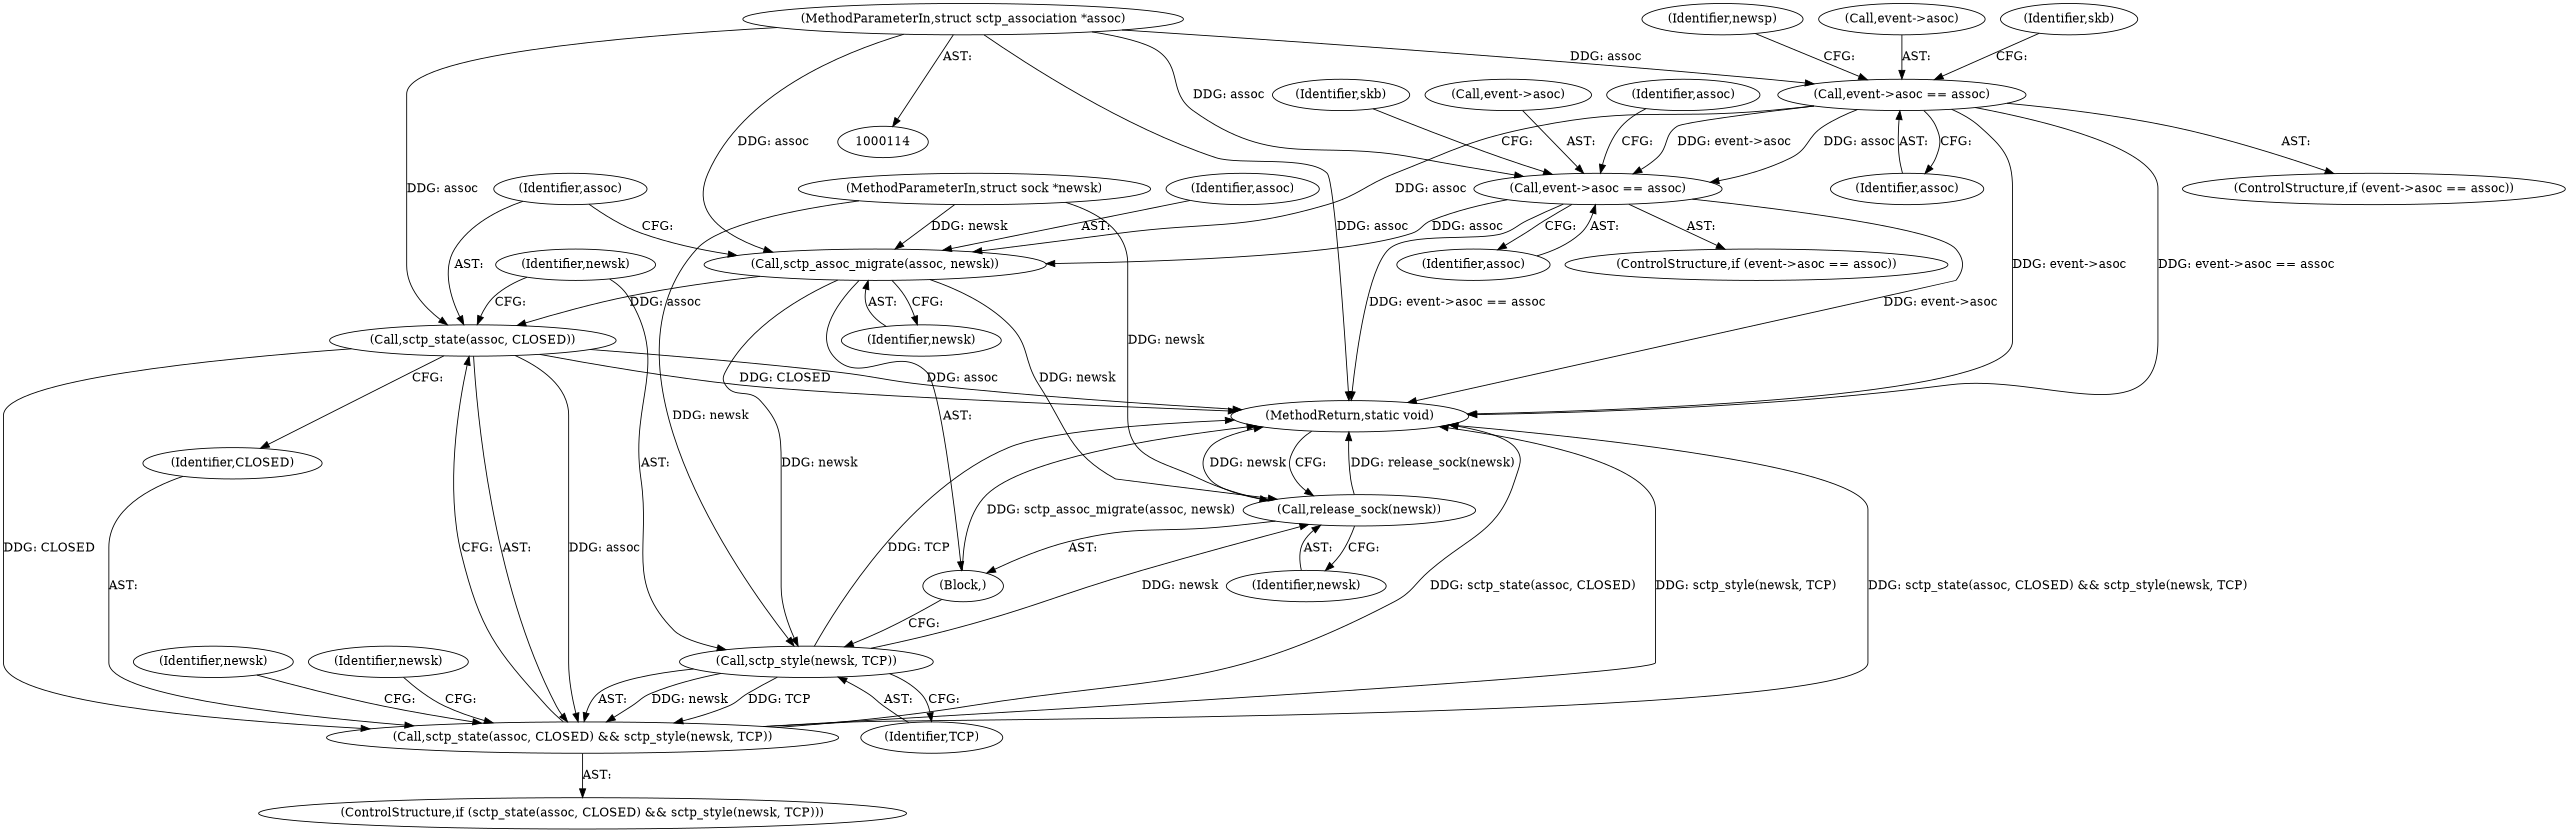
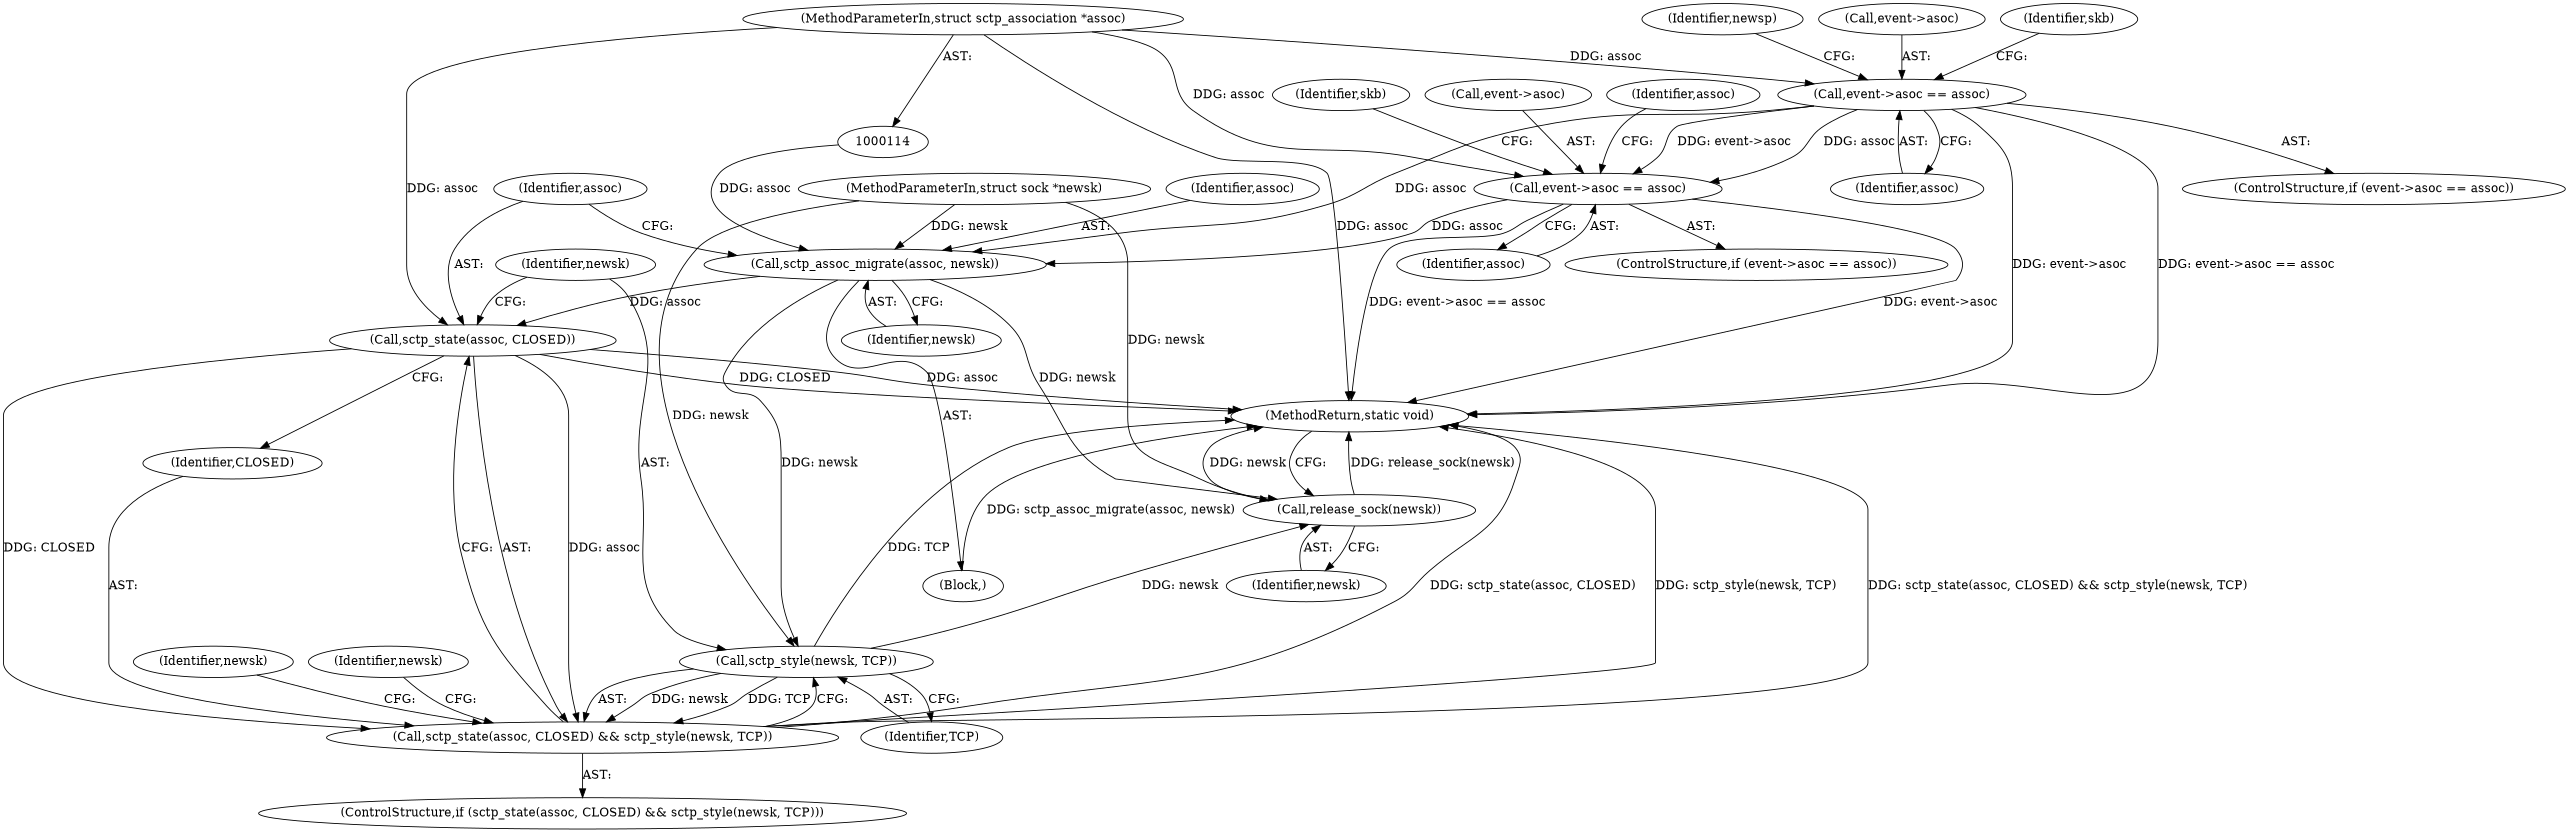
edge "(MethodParameterIn,struct sctp_association *assoc)" -> "(Call,sctp_assoc_migrate(assoc, newsk))": now "1000114" -> "(Call,sctp_assoc_migrate(assoc, newsk))"
edge "(Call,release_sock(newsk))" -> "(Block,)": removed, label "AST:"
edge "(Block,)" -> "(Call,sctp_style(newsk, TCP))": now "(Call,sctp_state(assoc, CLOSED) && sctp_style(newsk, TCP))" -> "(Call,sctp_style(newsk, TCP))"
